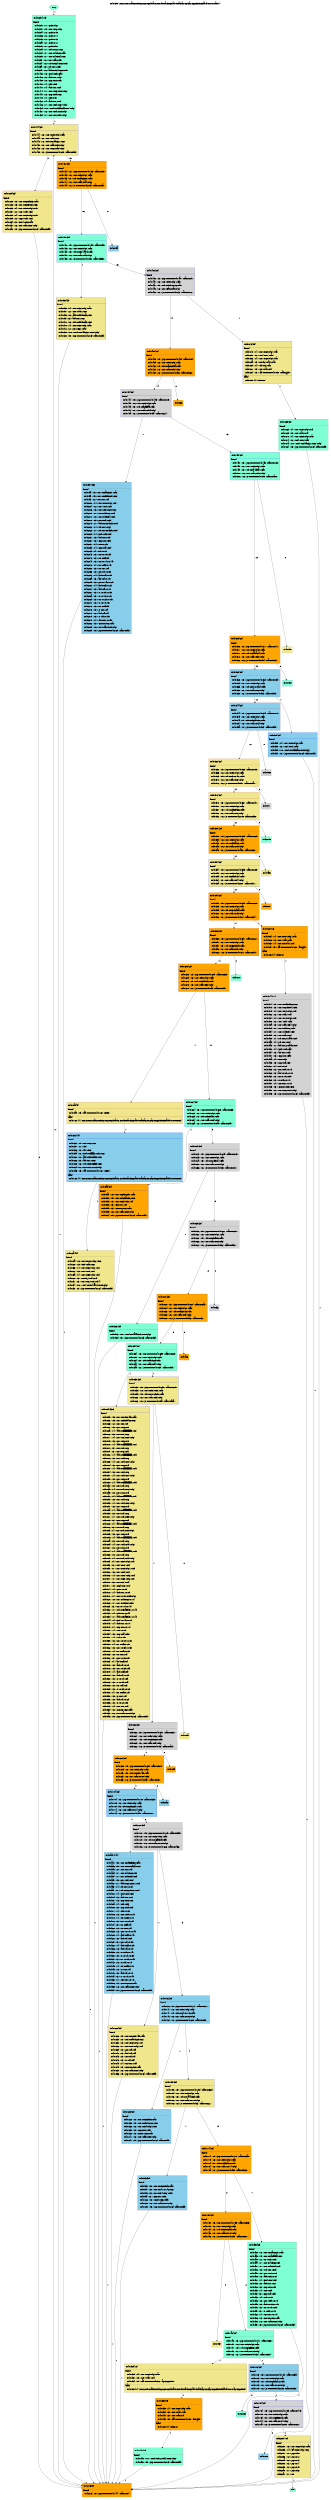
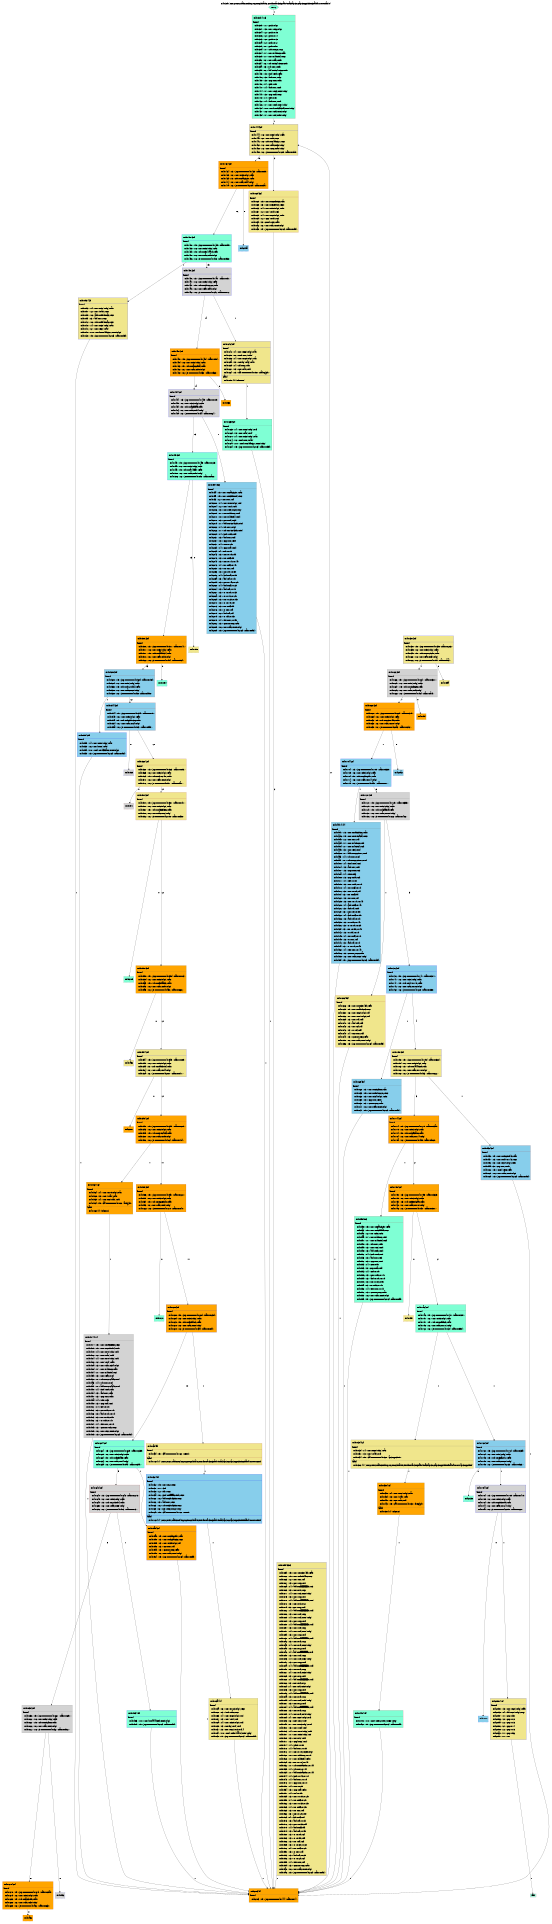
node "0x401694 [28]": removed
